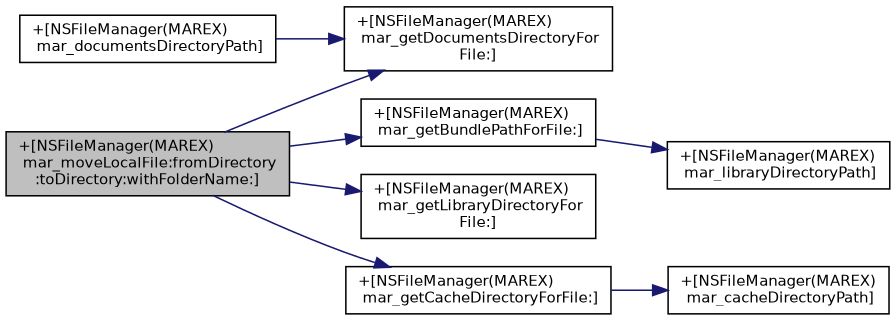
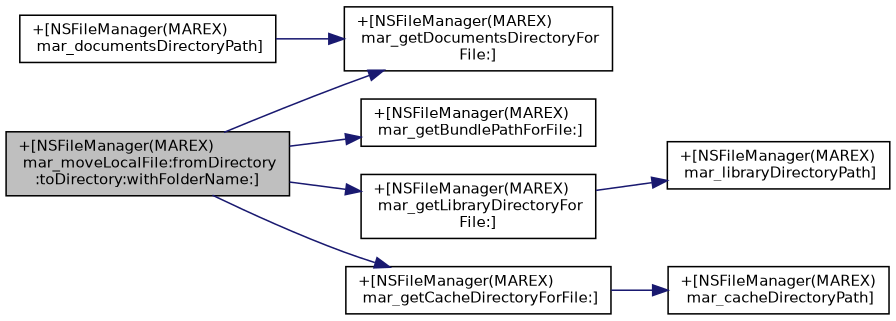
edge "+[NSFileManager(MAREX) mar_getBundlePathForFile:]" -> "+[NSFileManager(MAREX) mar_libraryDirectoryPath]": now "+[NSFileManager(MAREX) mar_getLibraryDirectoryFor File:]" -> "+[NSFileManager(MAREX) mar_libraryDirectoryPath]"
